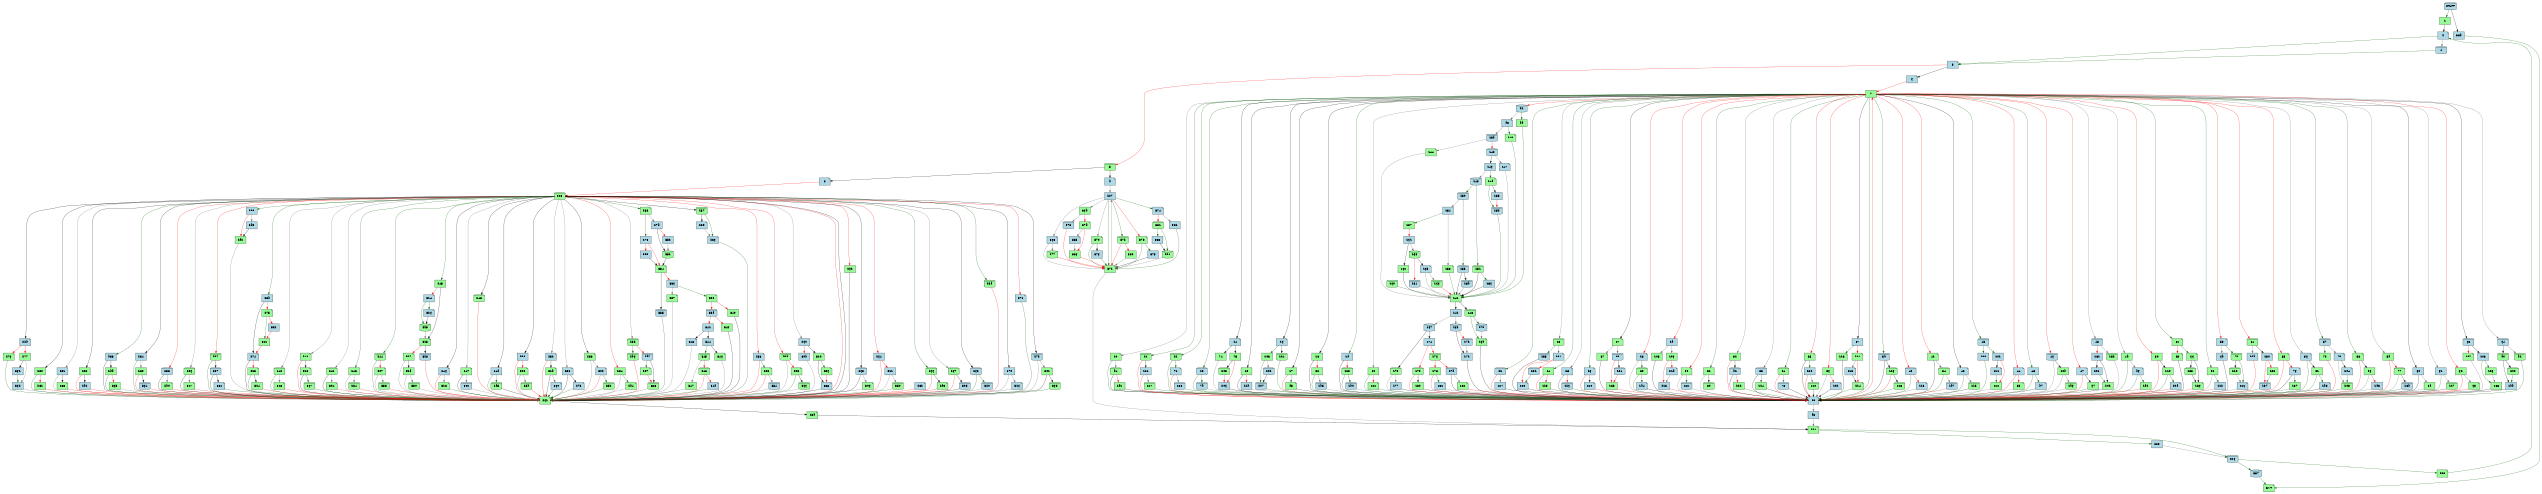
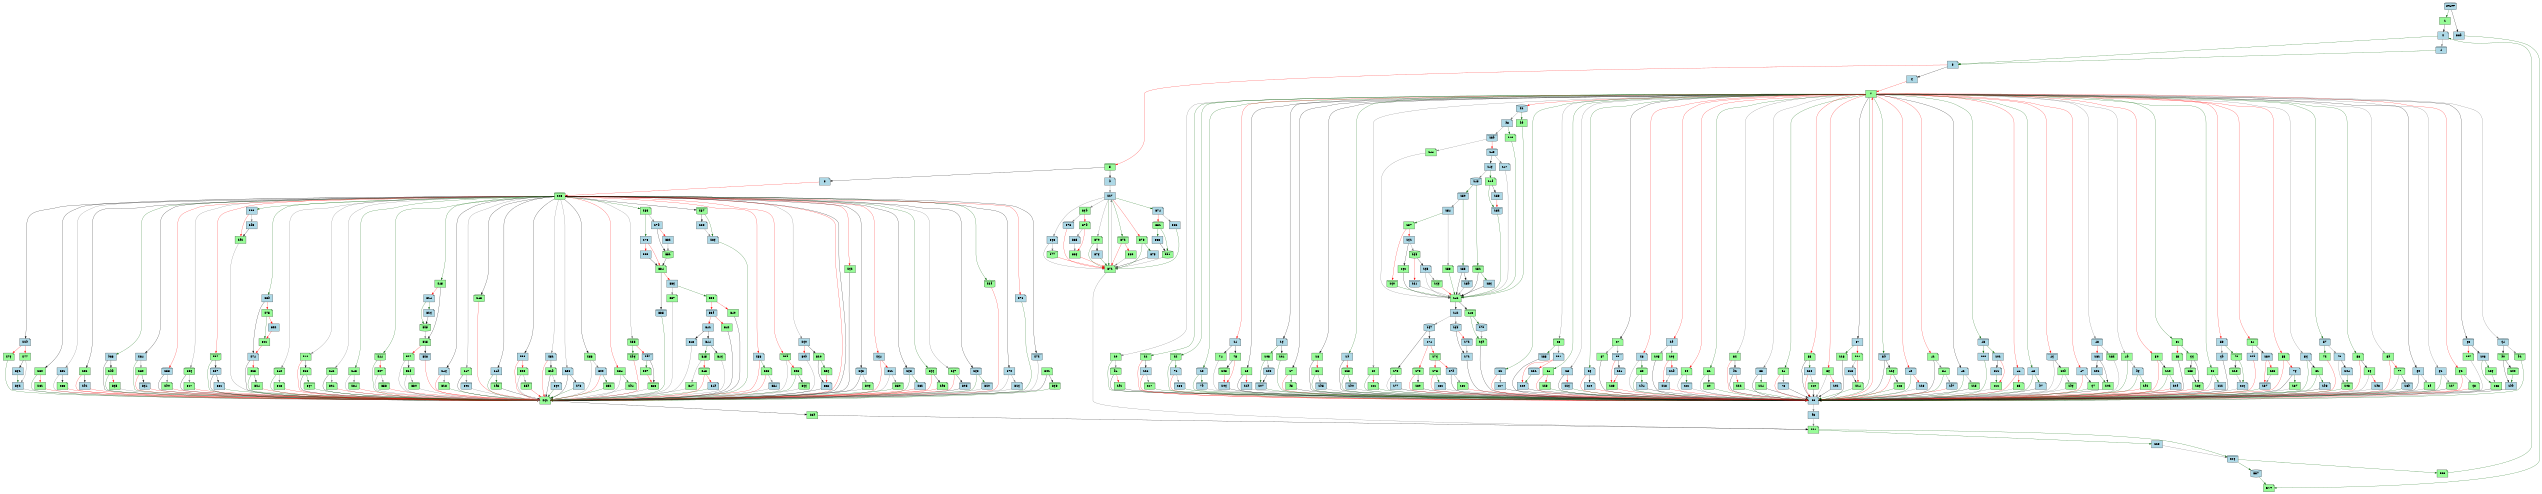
edge "7" -> "14": color black -> red
edge "157" -> "160": added
edge "272" -> "301": removed
node "265": added
edge "80" -> "38": added
